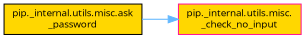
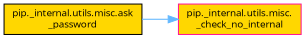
node "pip._internal.utils.misc. _check_no_input": label "pip._internal.utils.misc. _check_no_input" -> "pip._internal.utils.misc. _check_no_internal"
